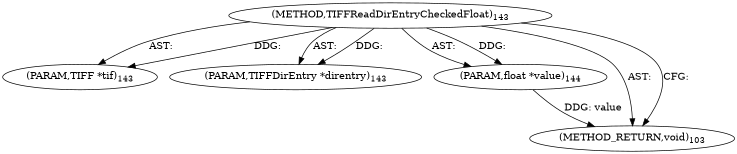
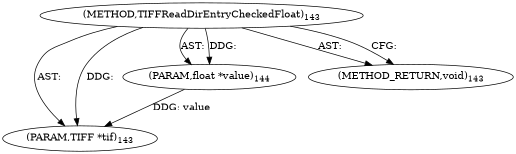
node "(PARAM,TIFFDirEntry *direntry)": removed
edge "(PARAM,float *value)" -> "(METHOD_RETURN,void)": now "(PARAM,float *value)" -> "(PARAM,TIFF *tif)"
node "(METHOD_RETURN,void)": text "103" -> "143"
